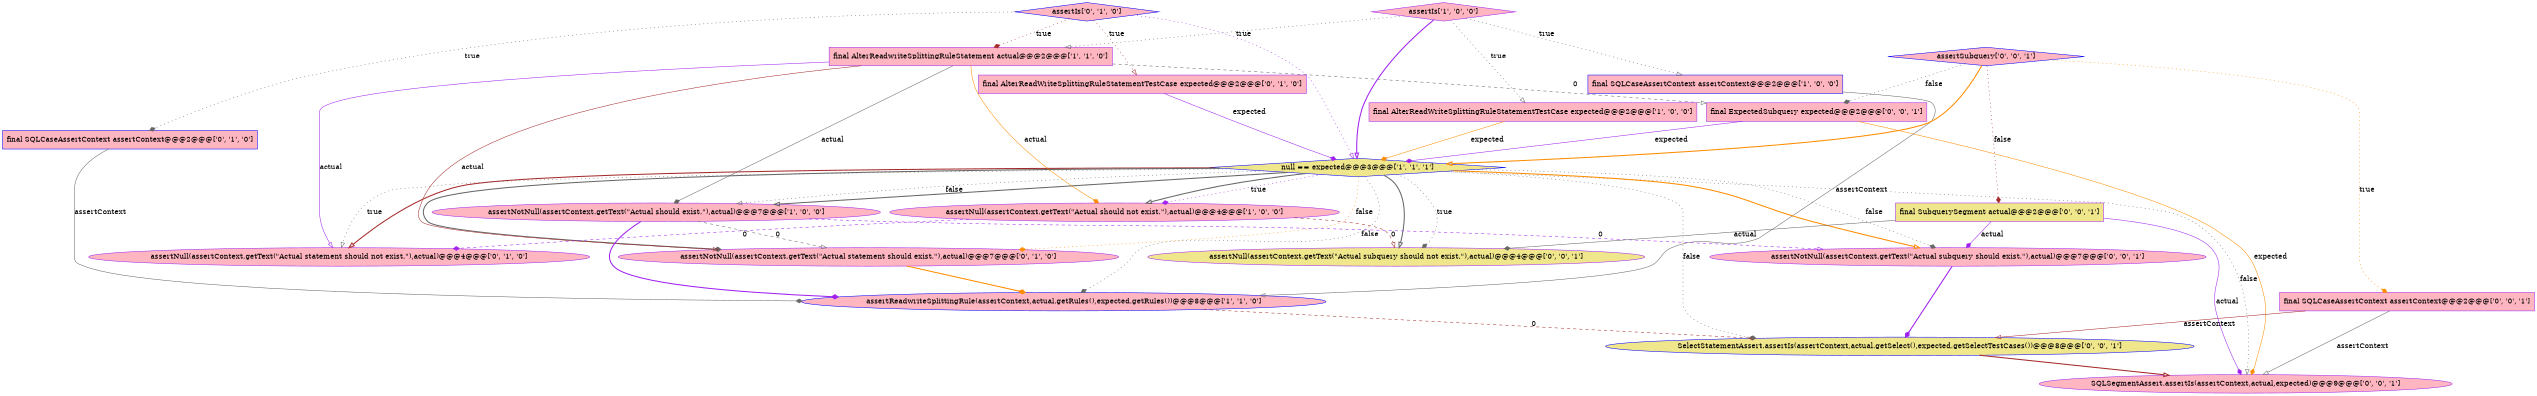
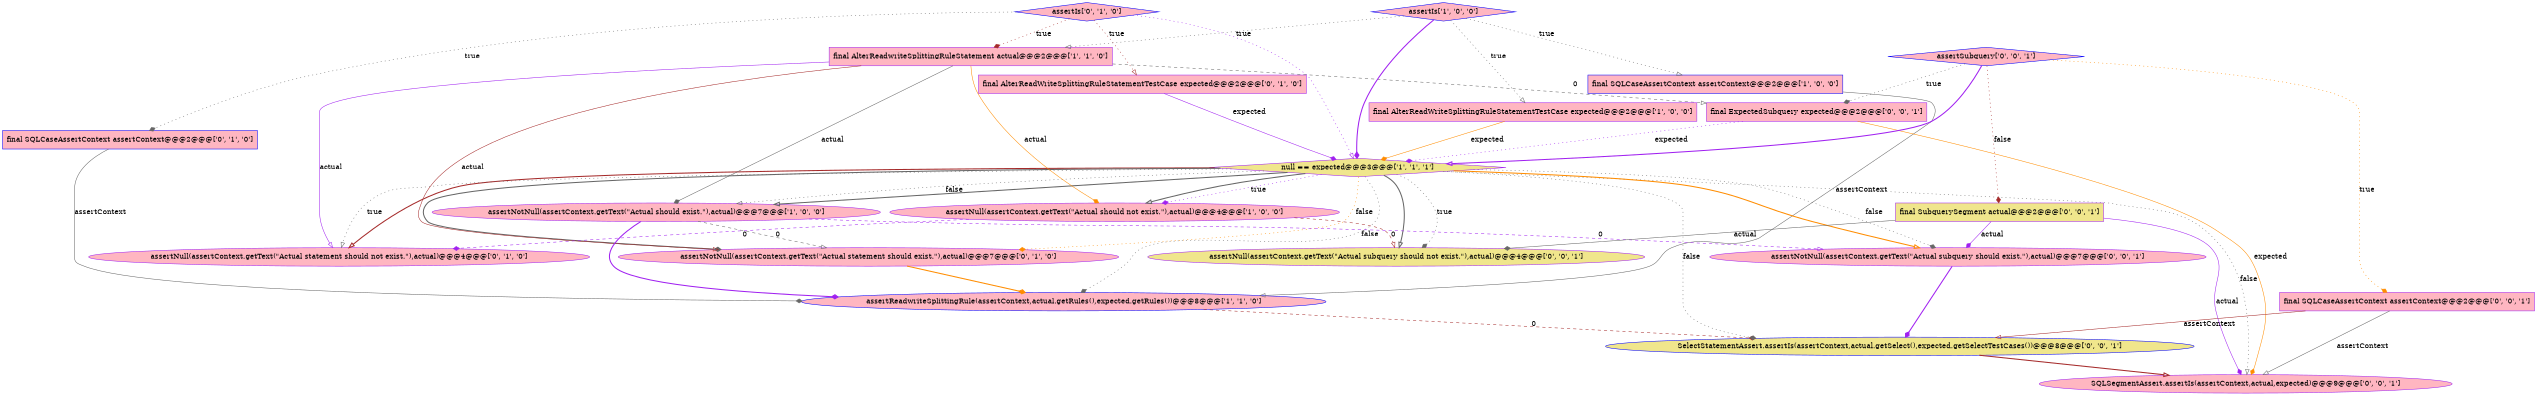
node "assertIs['1', '0', '0']": color purple -> blue
edge "assertIs['1', '0', '0']" -> "null == expected@@@3@@@['1', '1', '1']": arrowhead onormal -> diamond
edge "assertSubquery['0', '0', '1']" -> "final ExpectedSubquery expected@@@2@@@['0', '0', '1']": label "false" -> "true"
edge "final ExpectedSubquery expected@@@2@@@['0', '0', '1']" -> "null == expected@@@3@@@['1', '1', '1']": style solid -> dotted
edge "assertSubquery['0', '0', '1']" -> "null == expected@@@3@@@['1', '1', '1']": color darkorange -> purple
node "null == expected@@@3@@@['1', '1', '1']": color blue -> purple
